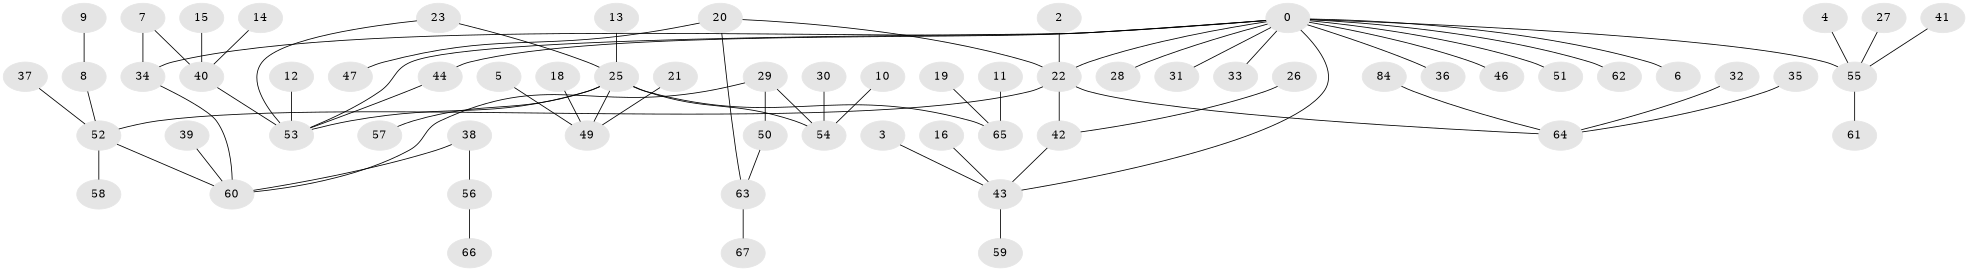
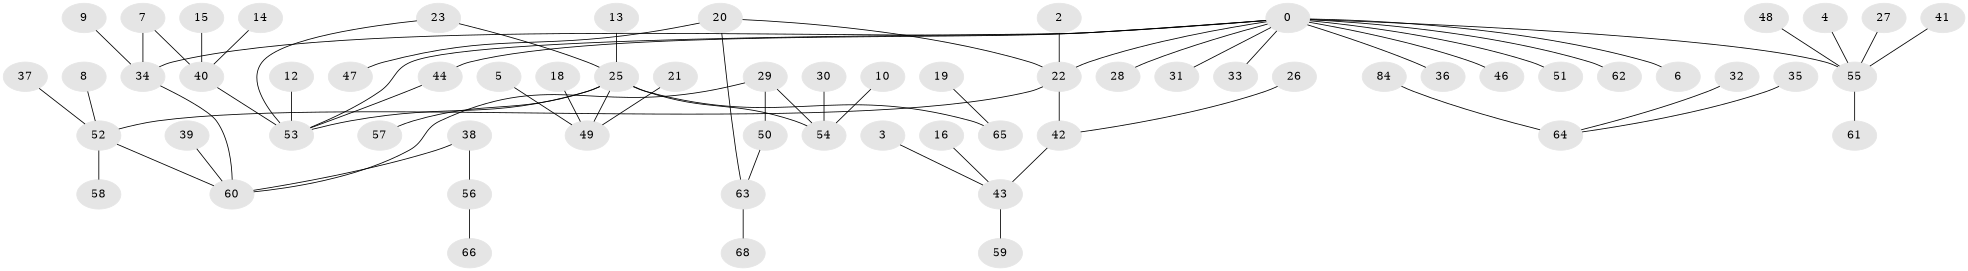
node "48": added
edge "9" -- "8": now "9" -- "34"
node "11": removed
edge "22" -- "64": removed
edge "0" -- "43": removed
node "67": label "67" -> "68"
